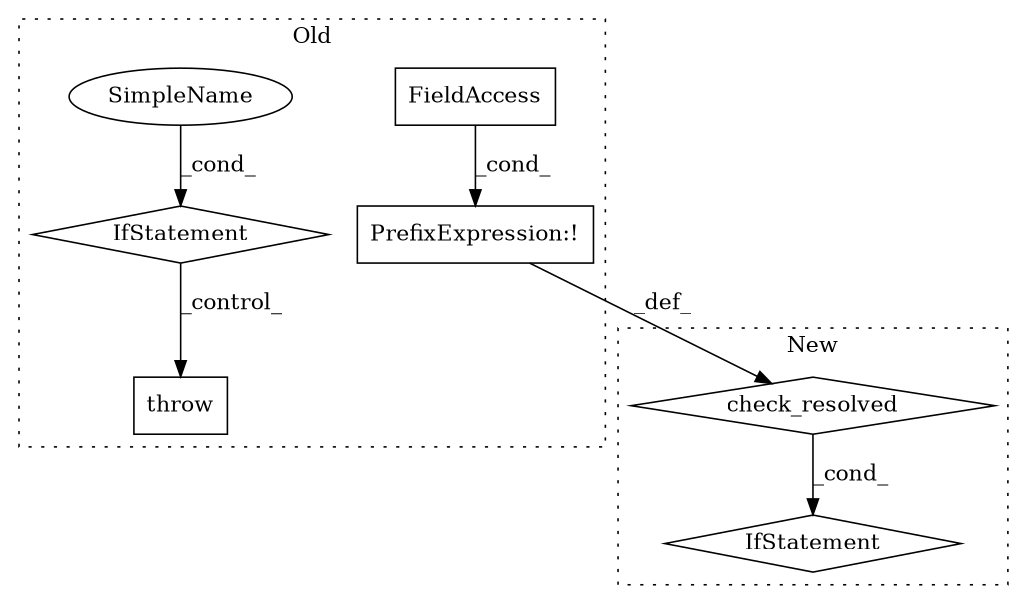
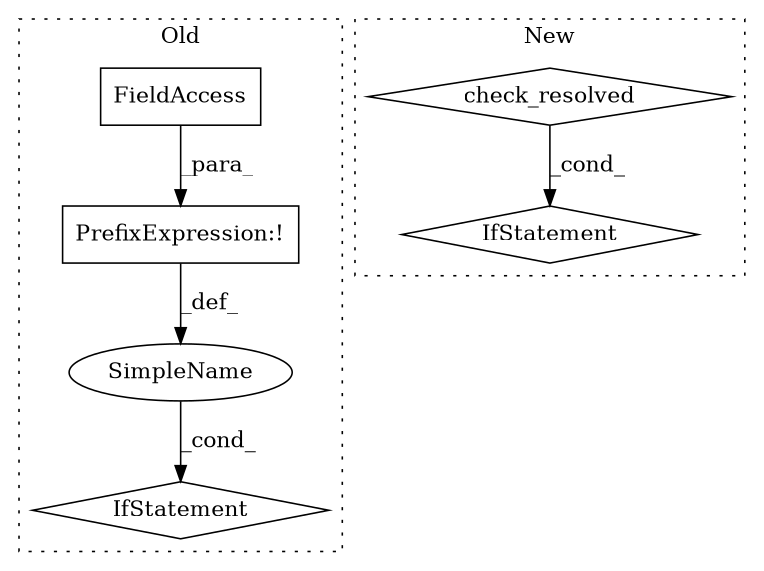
edge "FieldAccess" -> "PrefixExpression:!": label "_cond_" -> "_para_"
edge "PrefixExpression:!" -> "check_resolved": now "PrefixExpression:!" -> "SimpleName"
node "throw": removed
